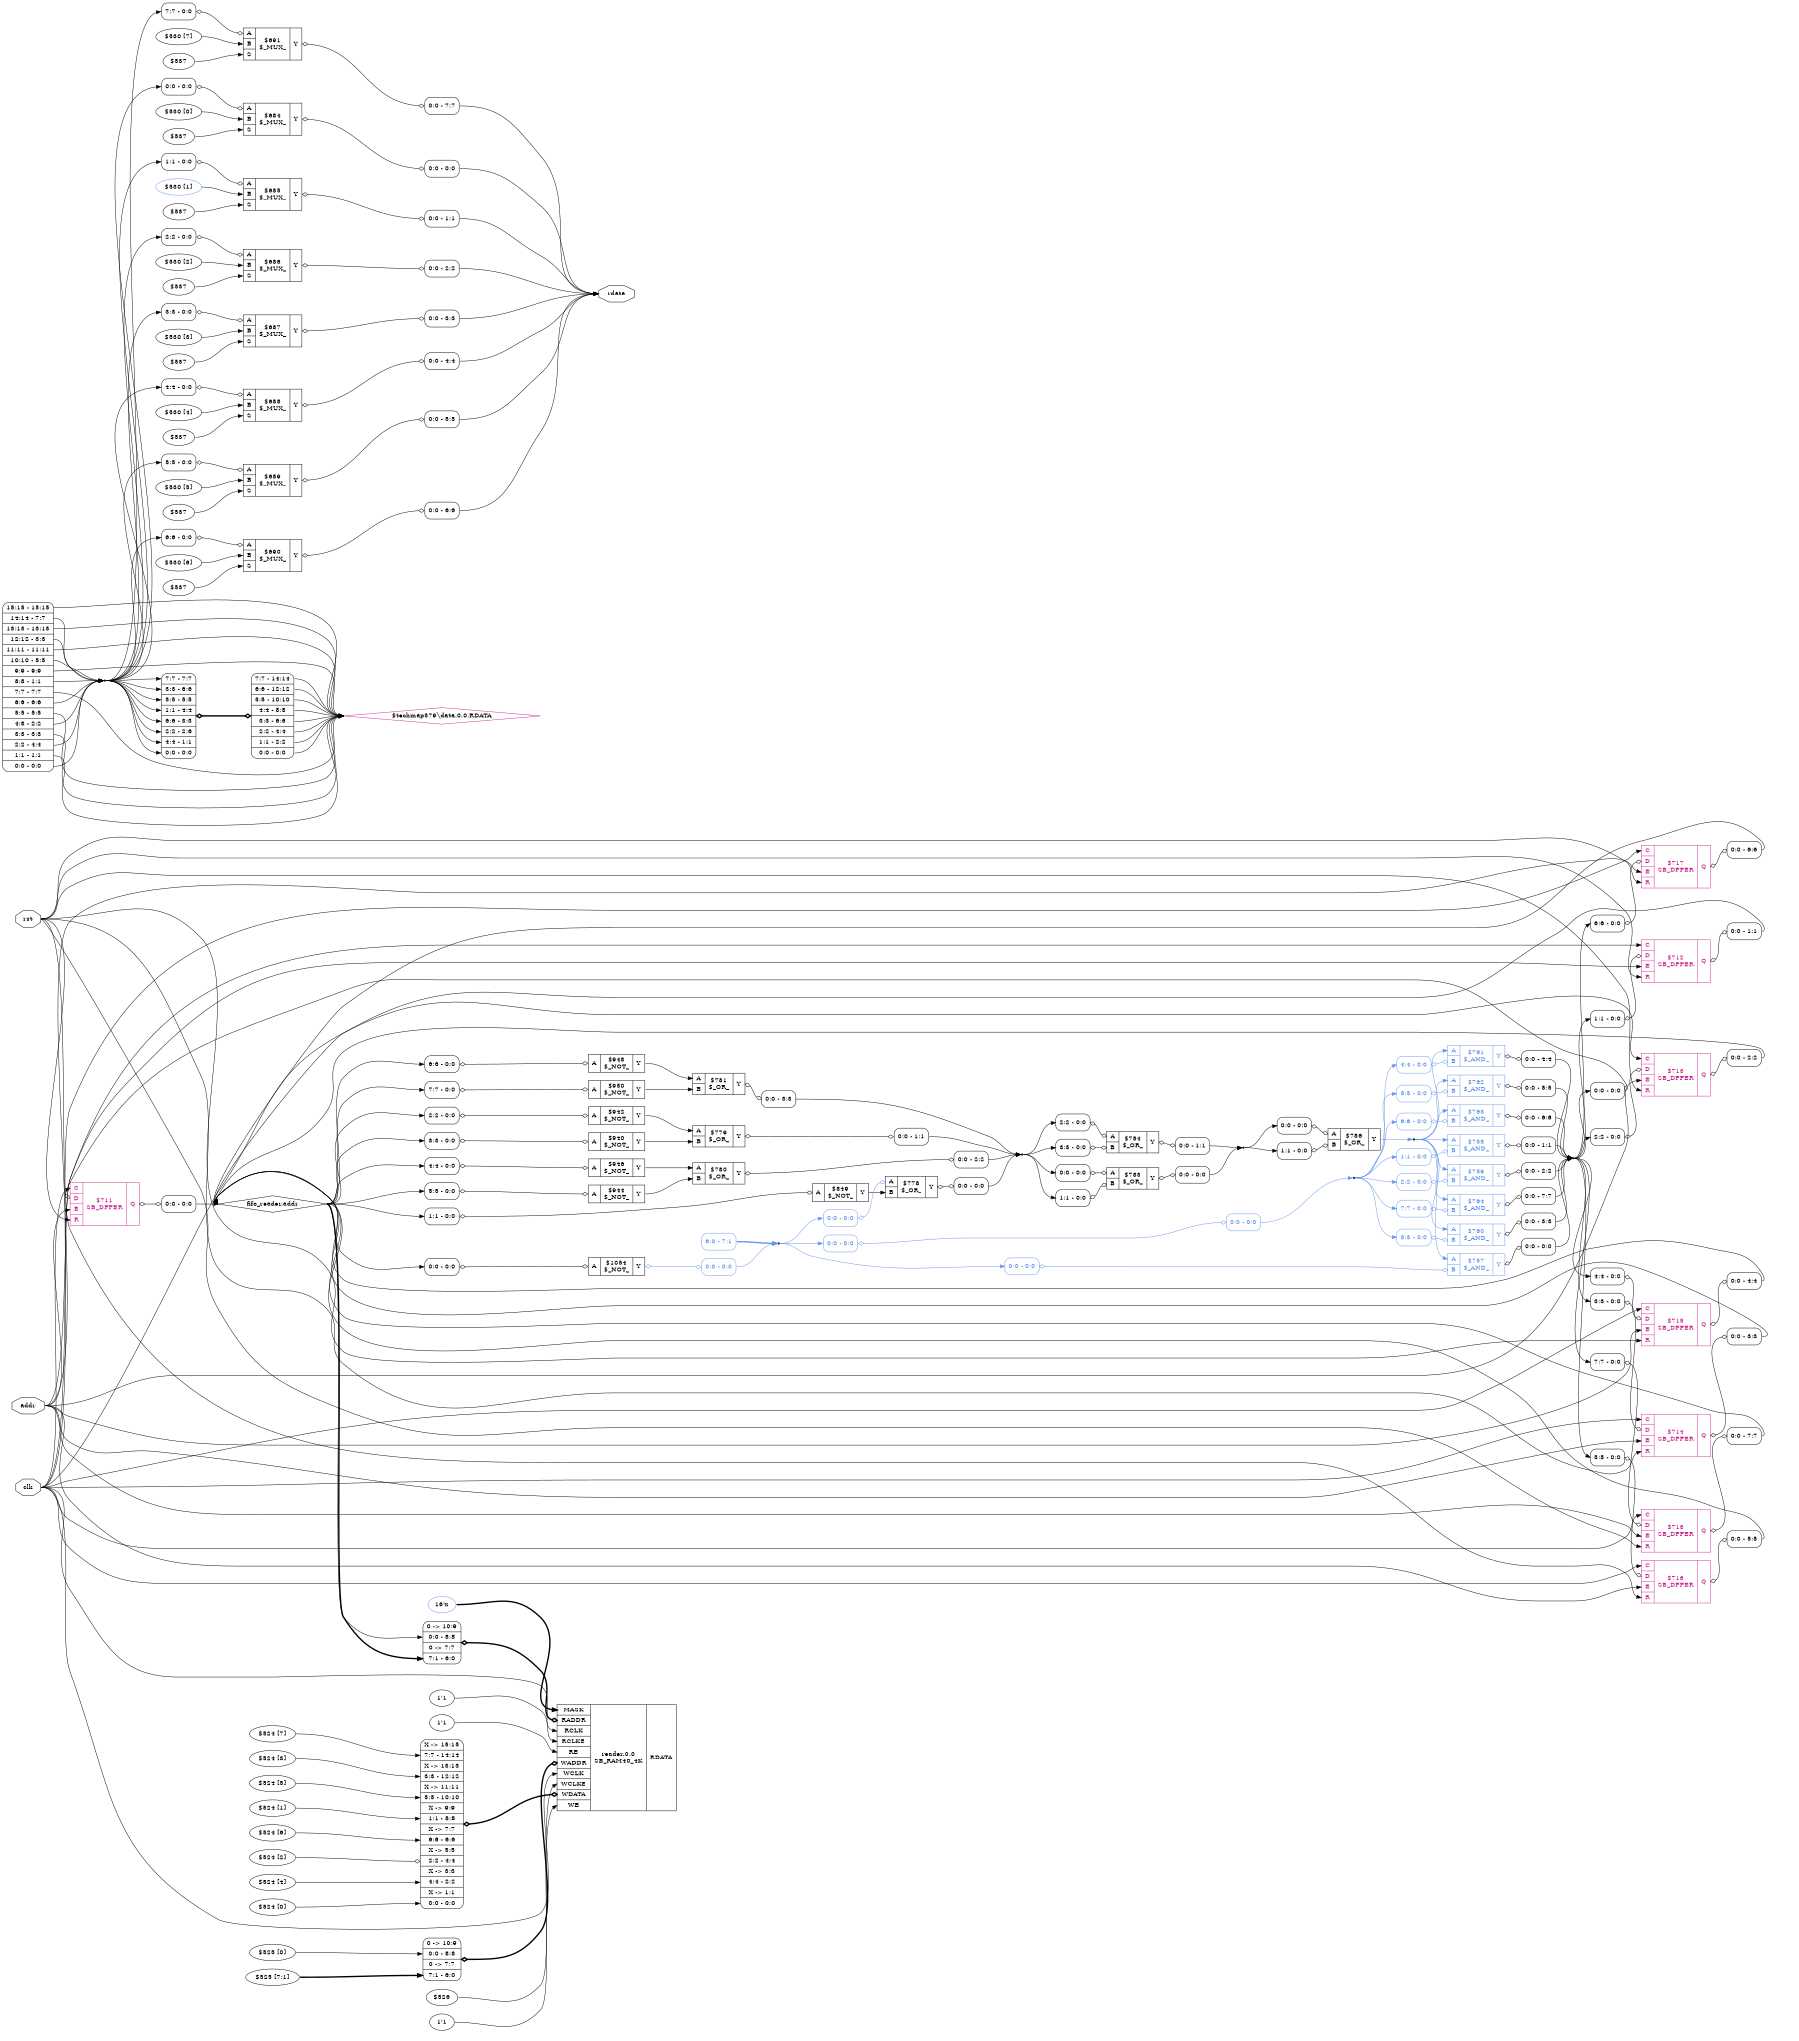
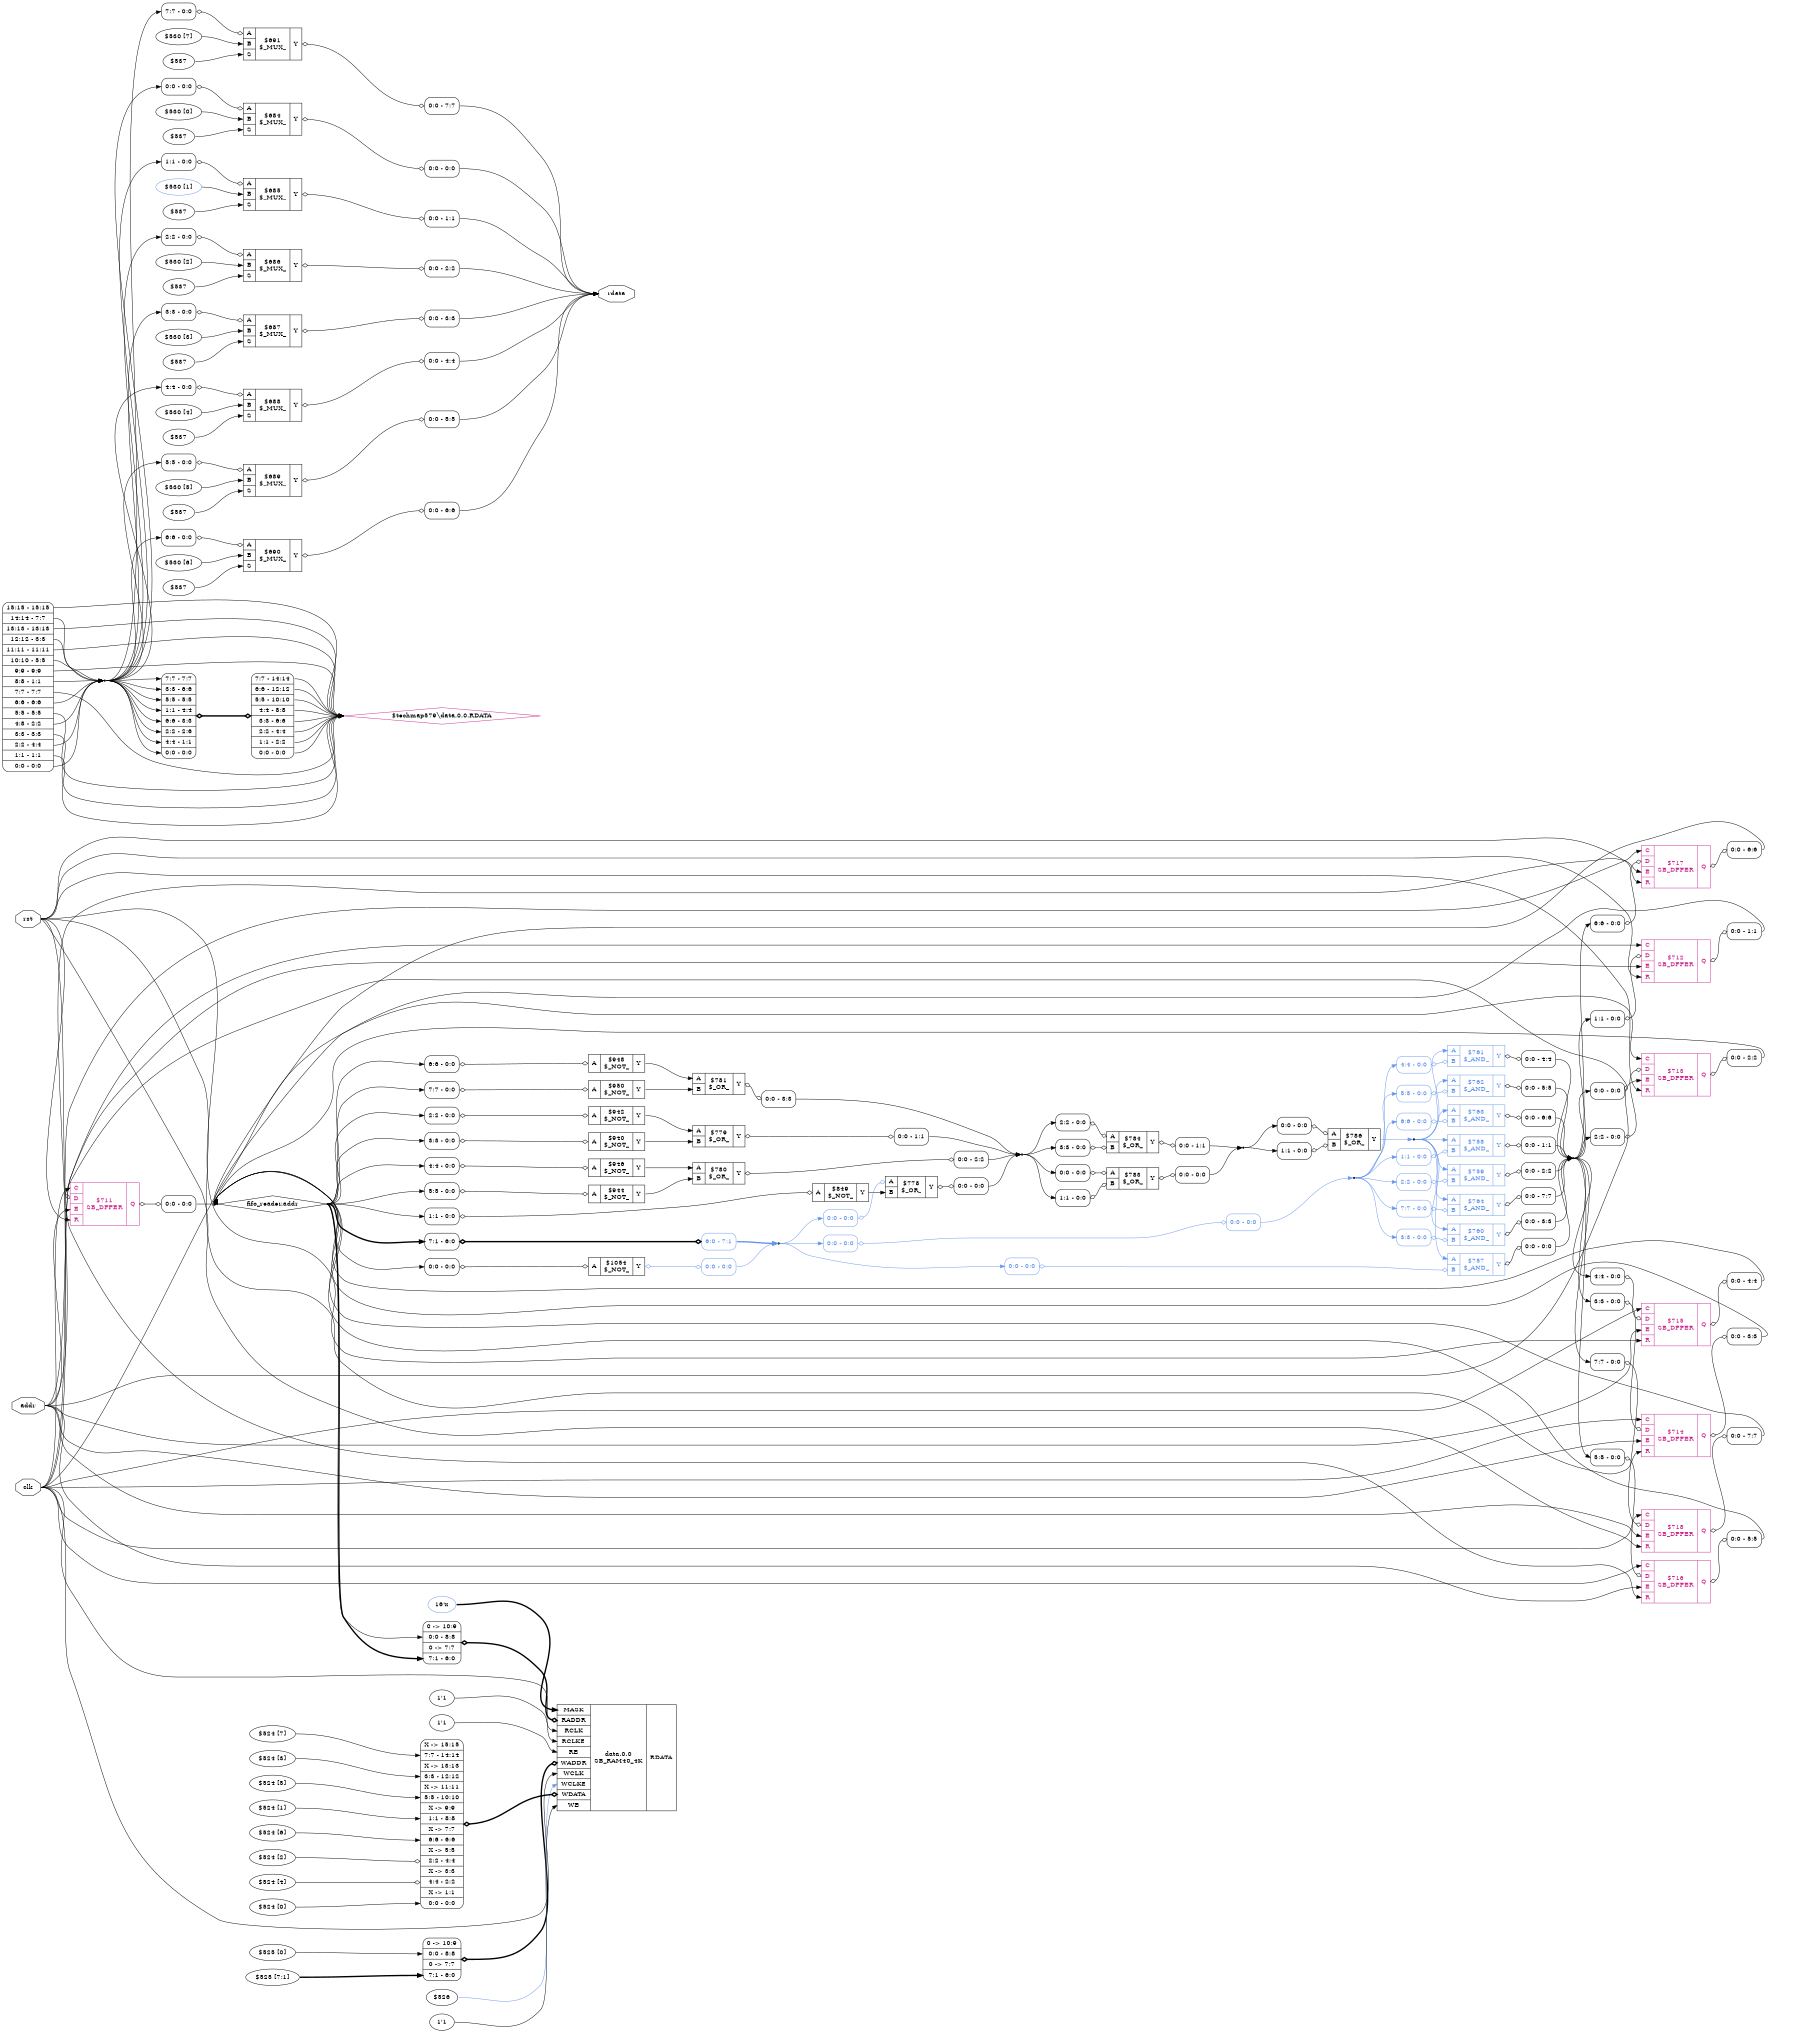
node "7:1 - 6:0": added
node "MASK": text "reader.0.0" -> "data.0.0"
edge "$524 [4]" -> "X -> 15:15": arrowhead normal -> odiamond
edge "$526" -> "MASK": color black -> cornflowerblue
